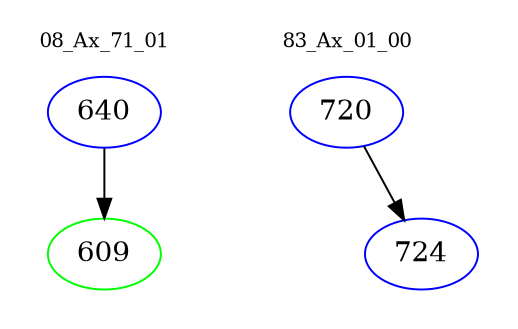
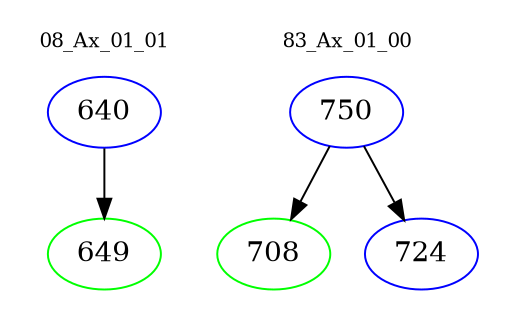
cluster "08_Ax_71_01": label "08_Ax_71_01" -> "08_Ax_01_01"
node "720": label "720" -> "750"
node "609": label "609" -> "649"
node "708": added
